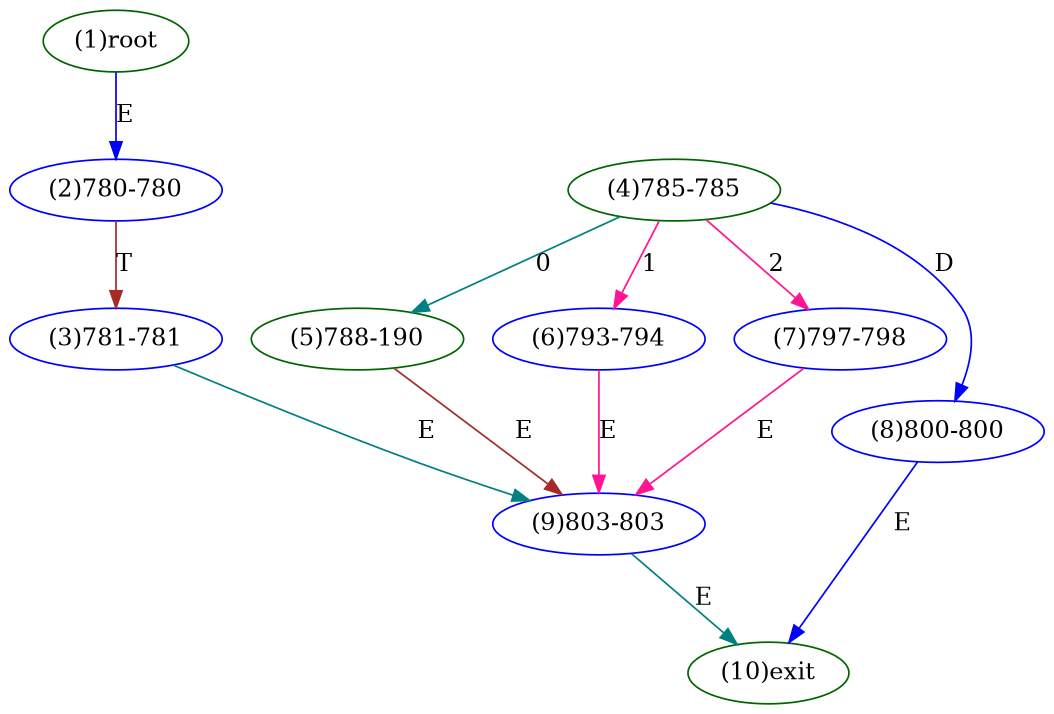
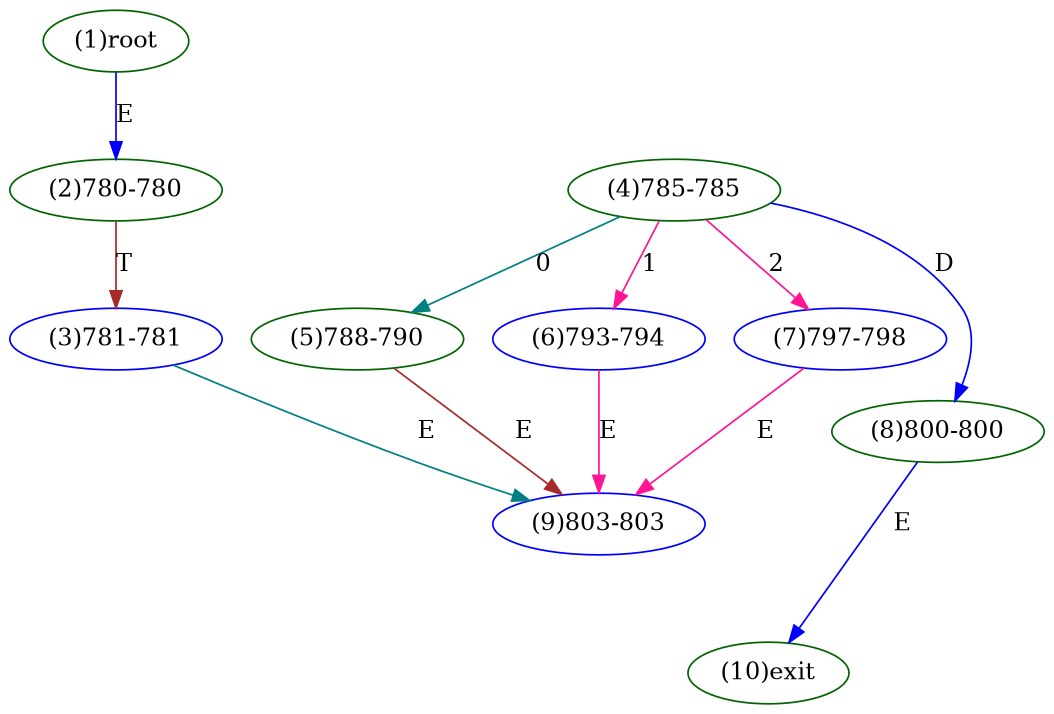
node "(2)780-780": color blue -> darkgreen
node "(5)788-190": label "(5)788-190" -> "(5)788-790"
node "(8)800-800": color blue -> darkgreen
edge "(9)803-803" -> "(10)exit": removed, label "E"
